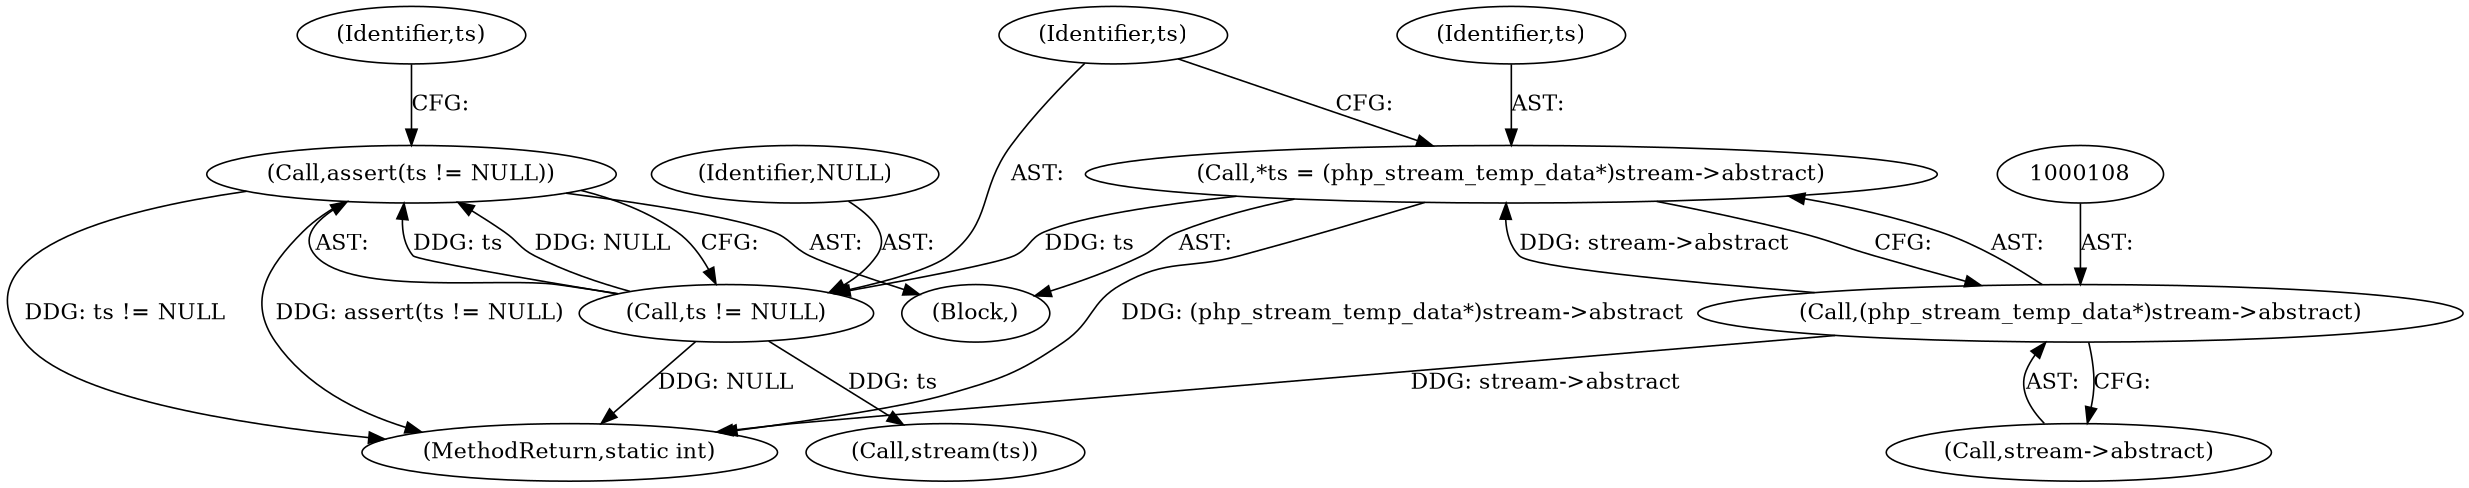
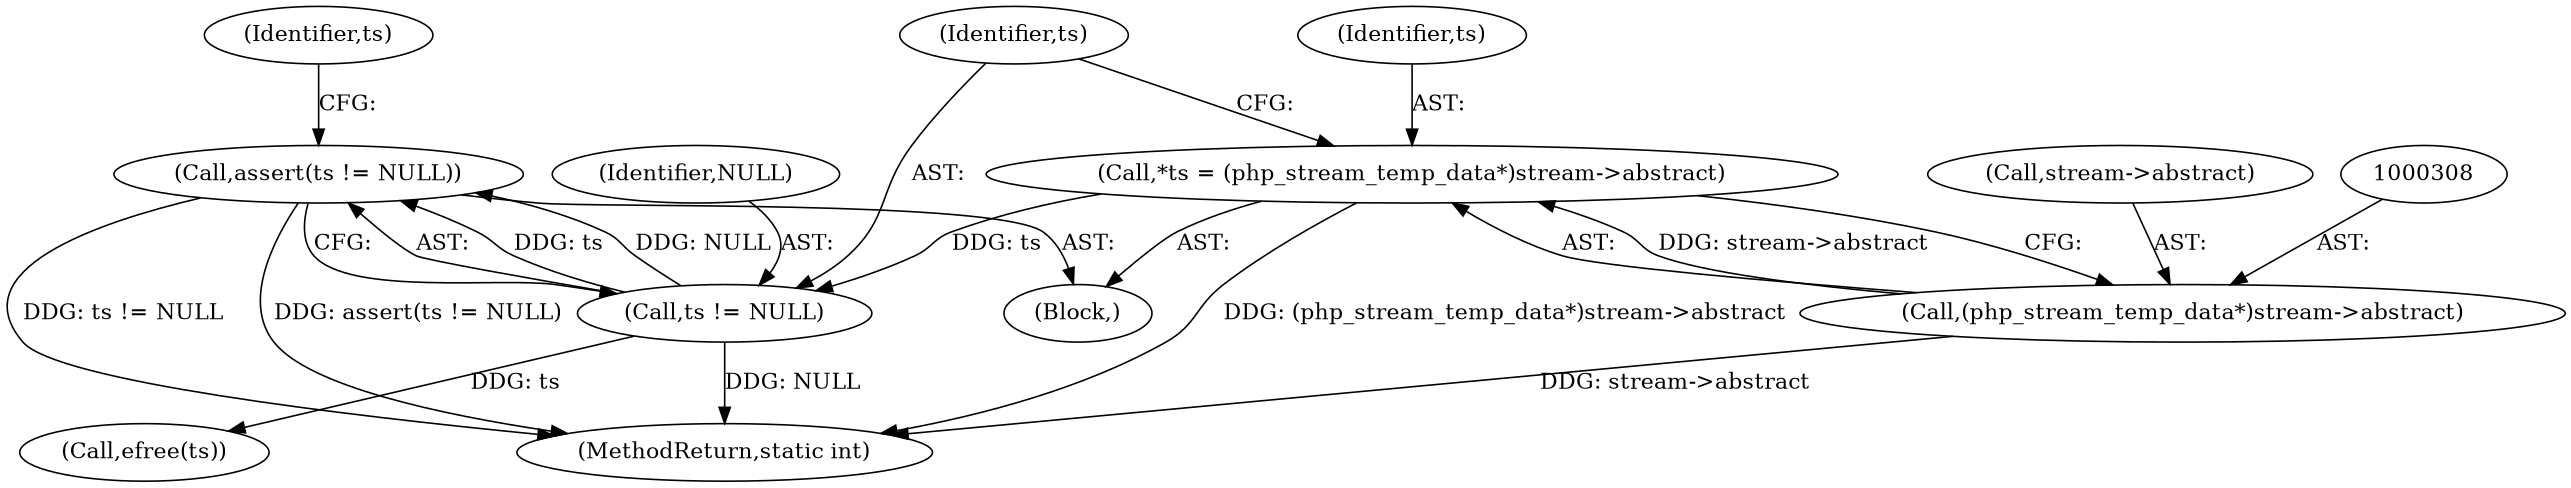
node "1000108": label "1000108" -> "1000308"
edge "(Call,(php_stream_temp_data*)stream->abstract)" -> "(Call,stream->abstract)": removed, label "CFG:"
node "(Call,stream(ts))": label "(Call,stream(ts))" -> "(Call,efree(ts))"
